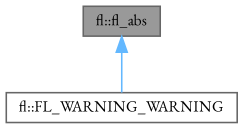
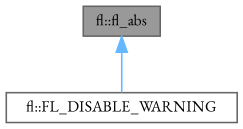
node "fl::FL_WARNING_WARNING": label "fl::FL_WARNING_WARNING" -> "fl::FL_DISABLE_WARNING"
